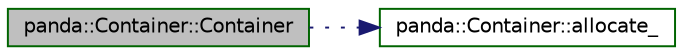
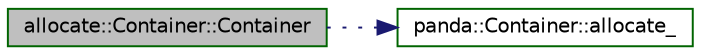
node "panda::Container::Container": label "panda::Container::Container" -> "allocate::Container::Container"
